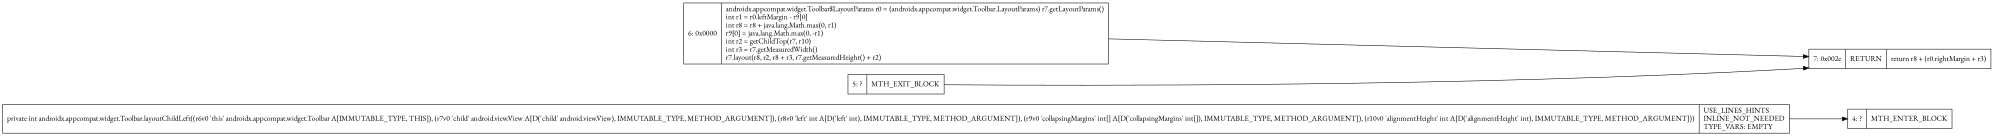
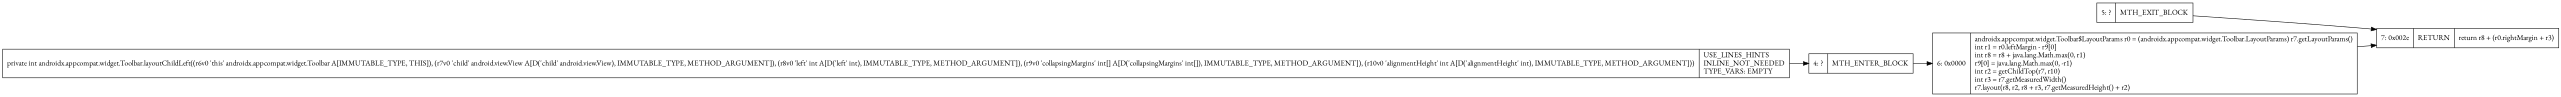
edge "4: ?" -> "6: 0x0000": added
